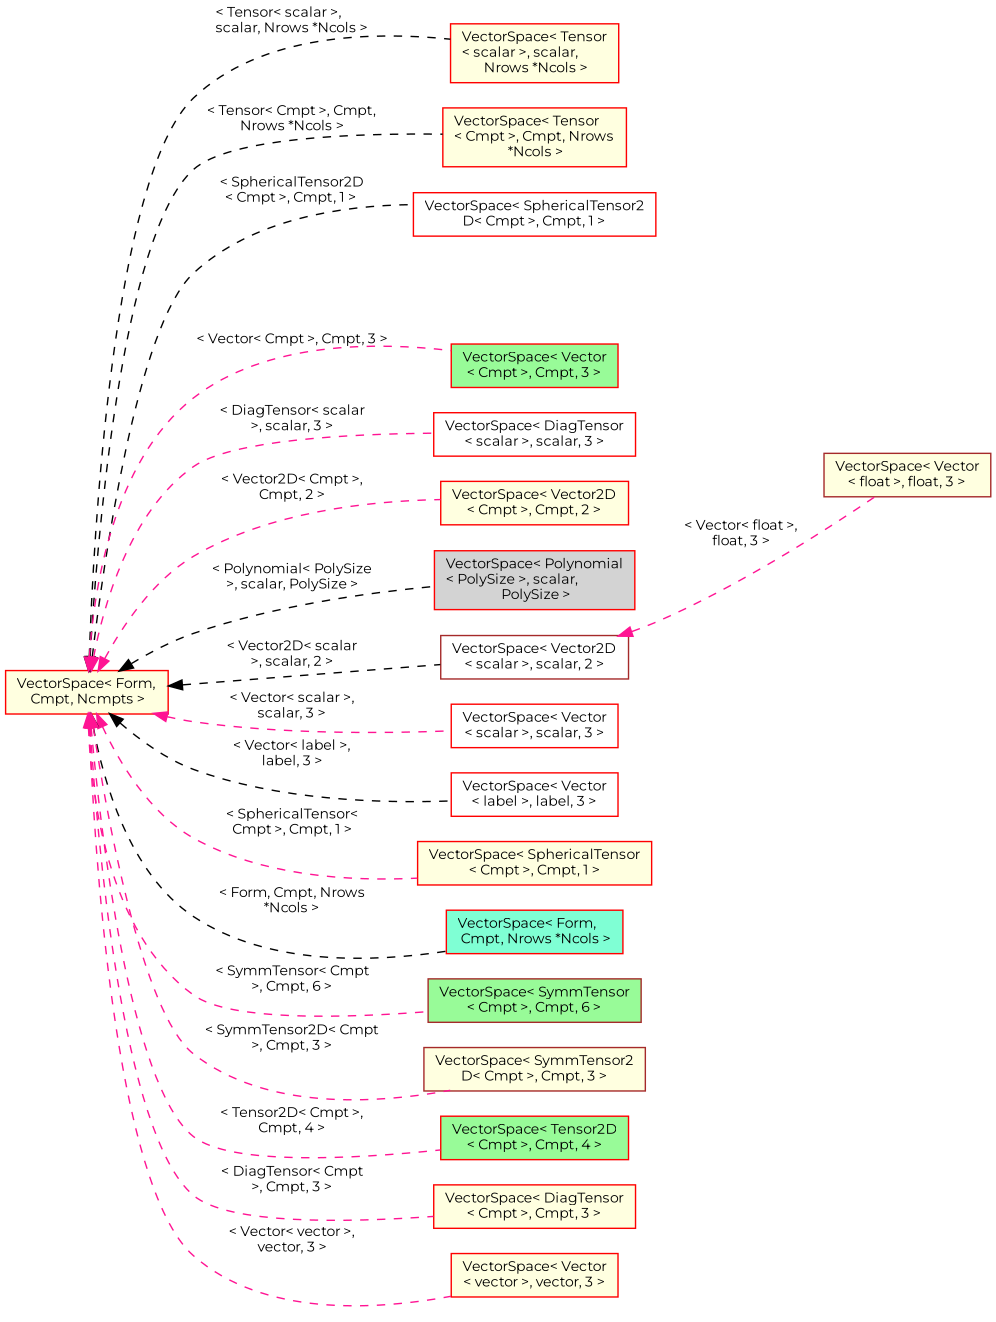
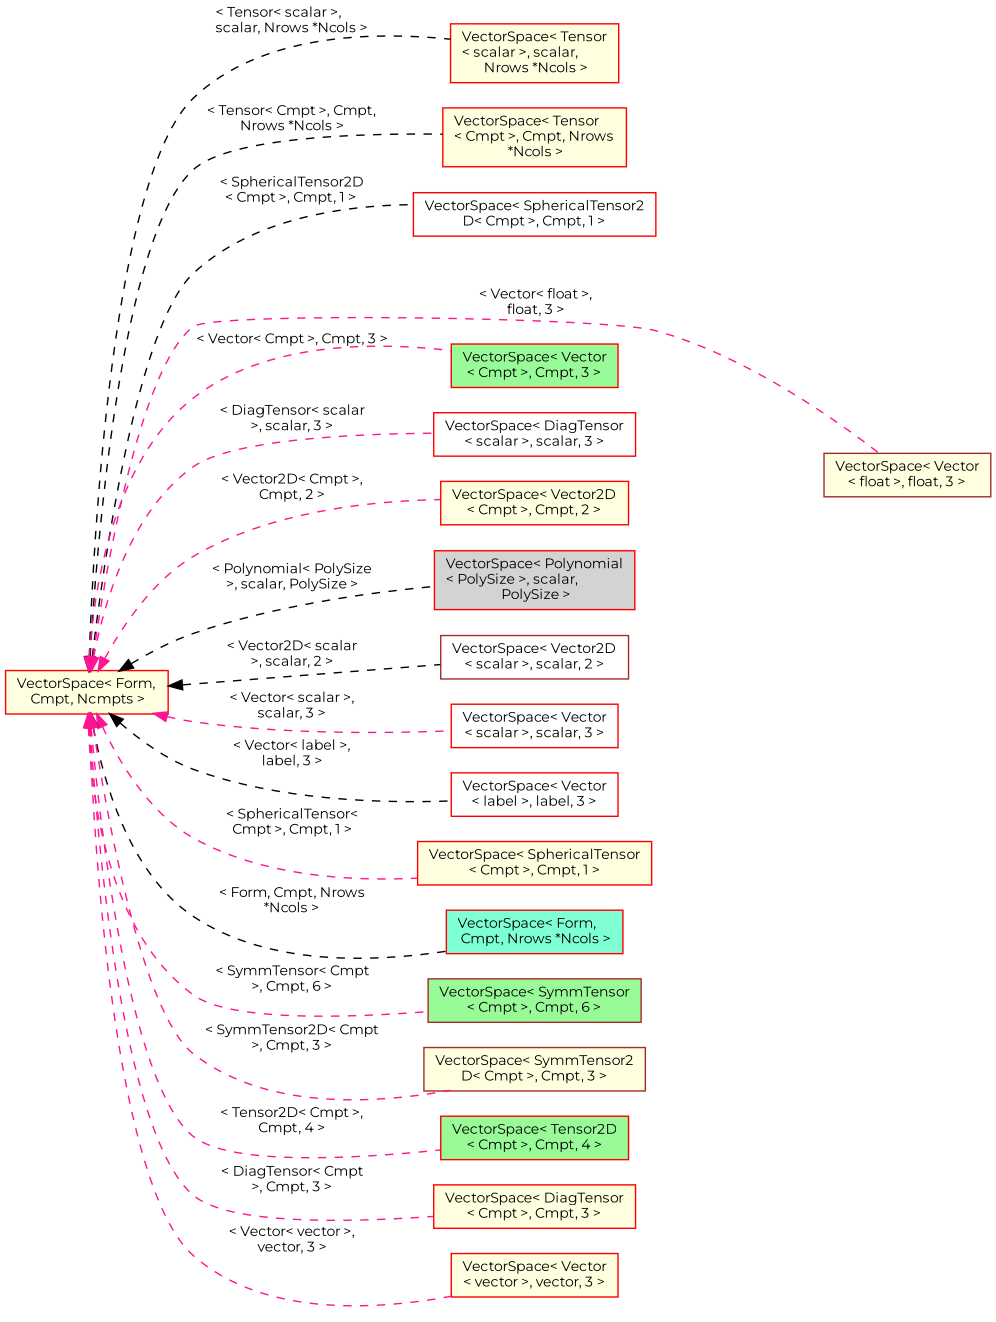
edge "VectorSpace< Vector < float >, float, 3 >" -> "VectorSpace< Vector2D < scalar >, scalar, 2 >": now "VectorSpace< Vector < float >, float, 3 >" -> "VectorSpace< Form, Cmpt, Ncmpts >"
